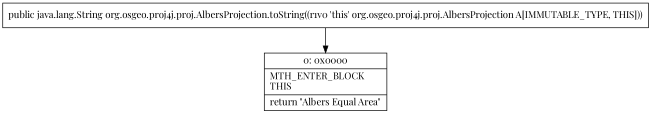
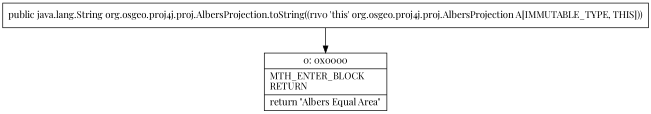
node "0: 0x0000": text "THIS" -> "RETURN"
